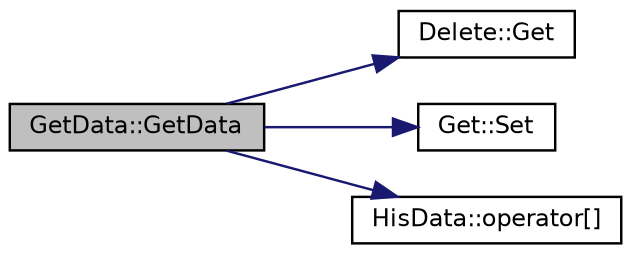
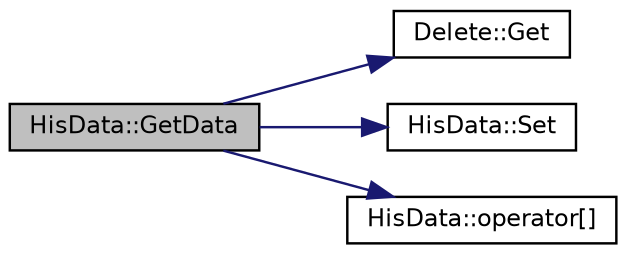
node "GetData::GetData": label "GetData::GetData" -> "HisData::GetData"
node "Get::Set": label "Get::Set" -> "HisData::Set"
